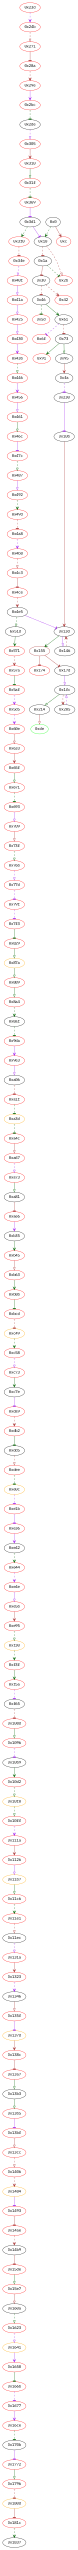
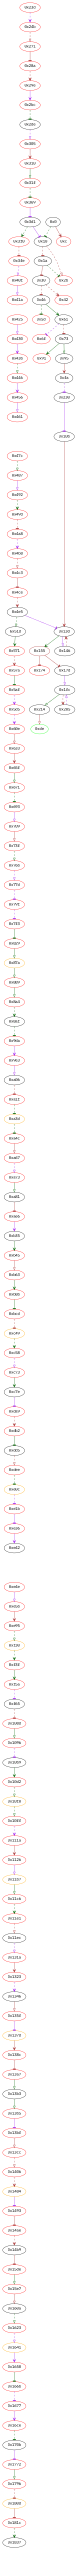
edge "0x0" -> "0x10": arrowhead vee -> tee
edge "0x41a" -> "0x425": removed
node "0x46c": removed
node "0xe44": removed
